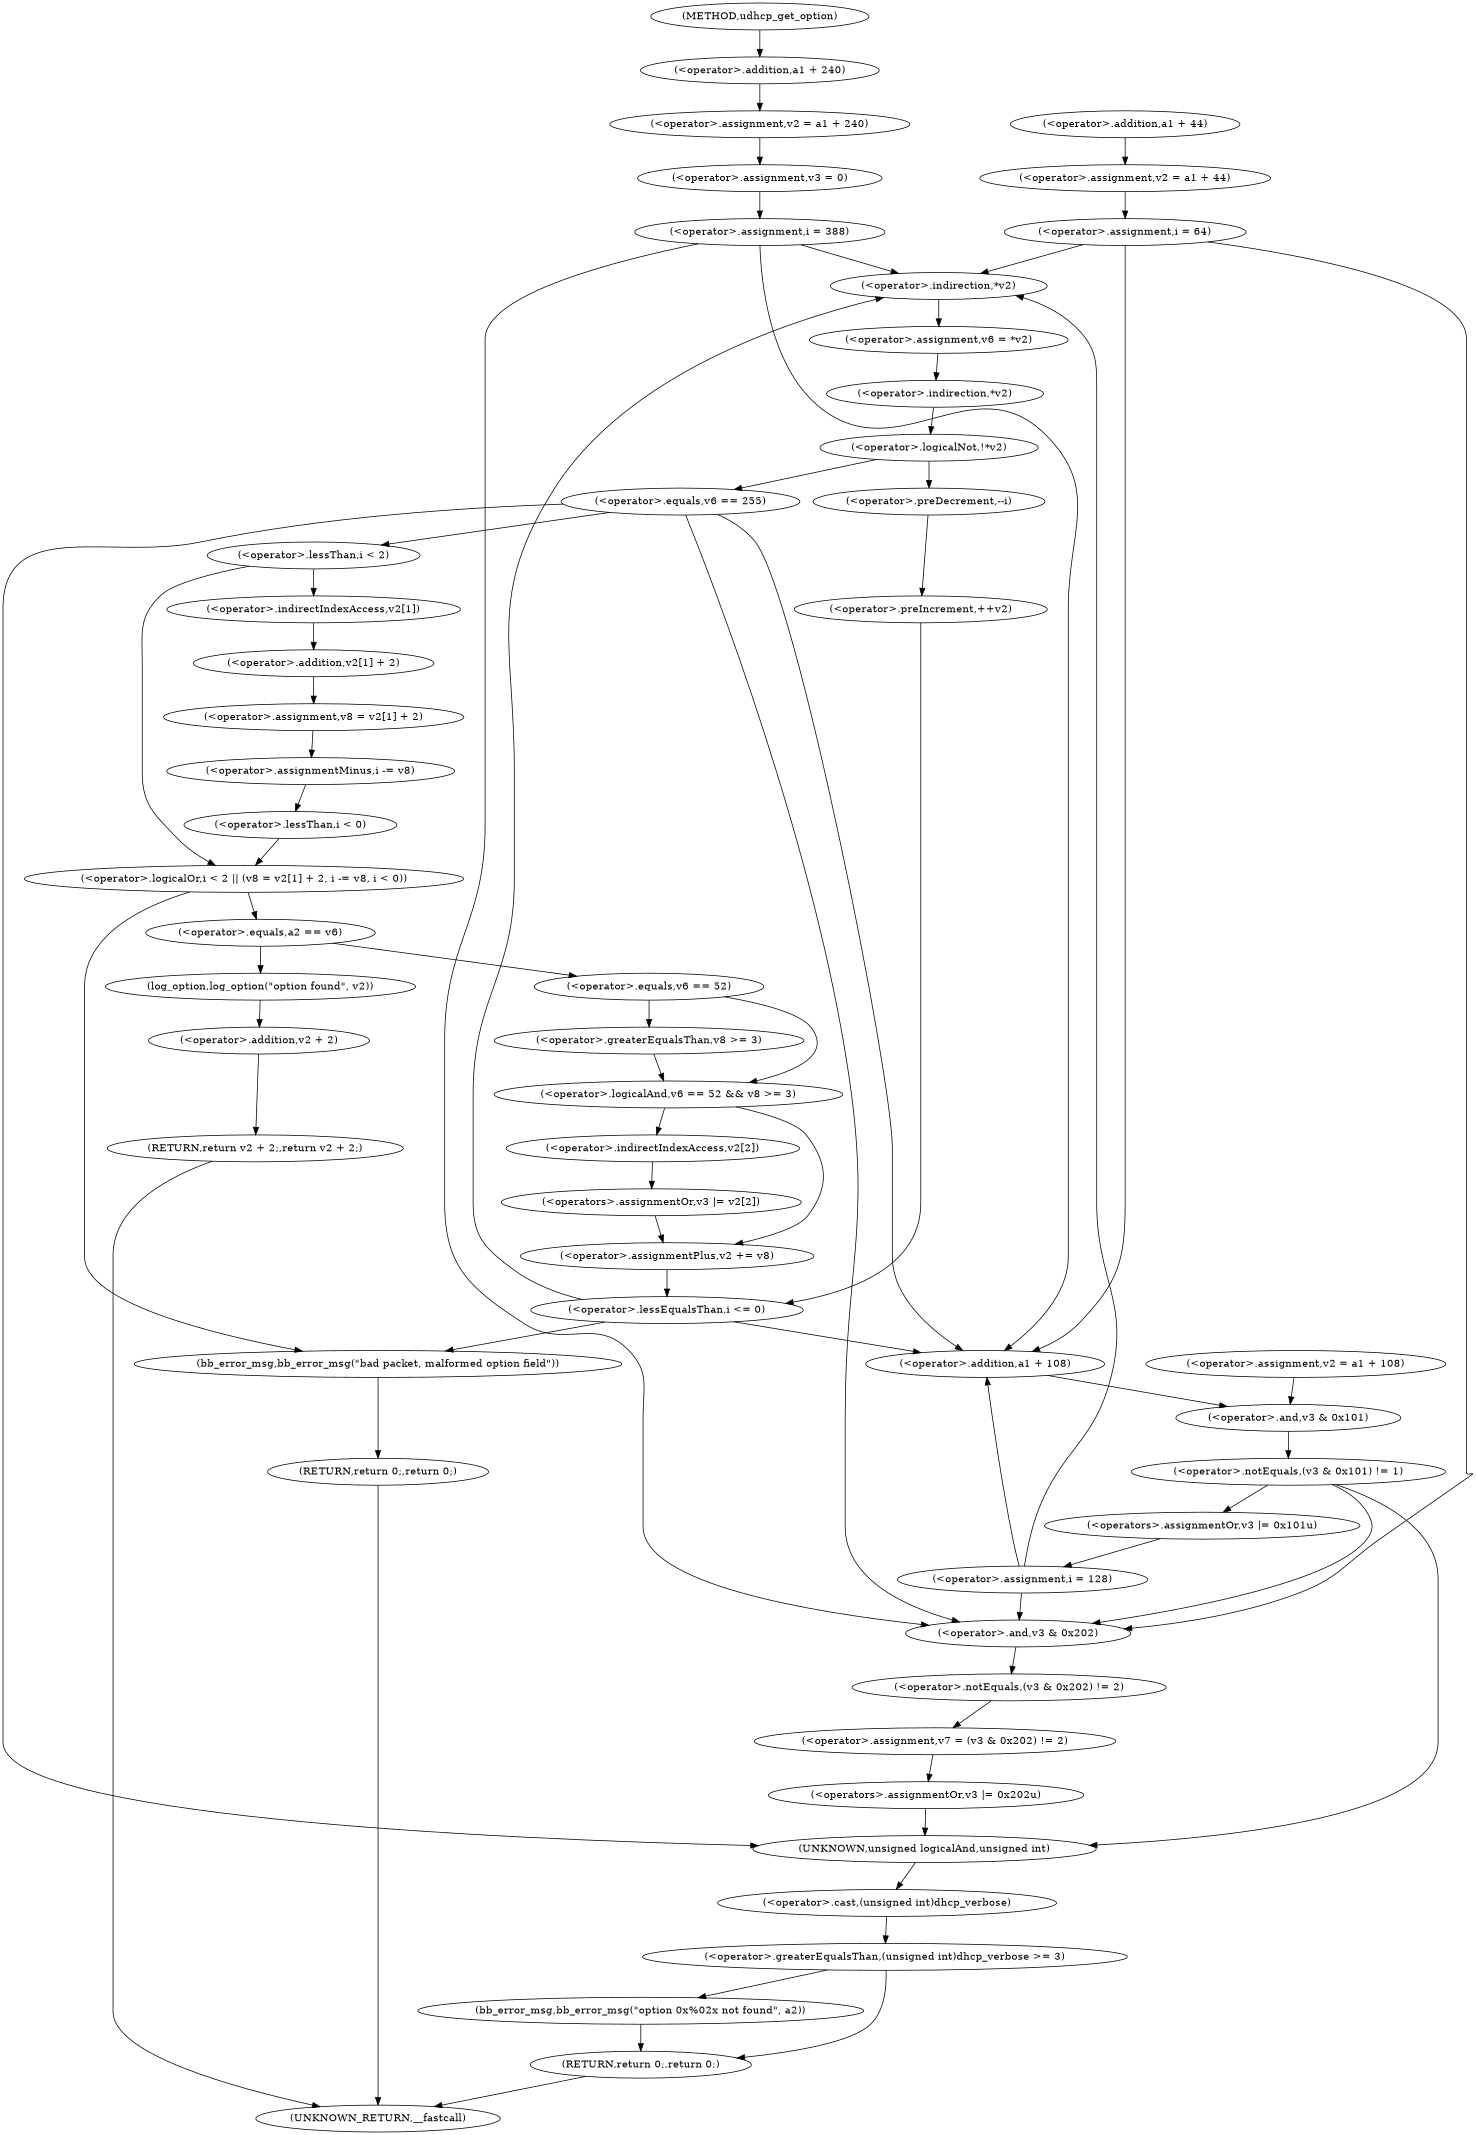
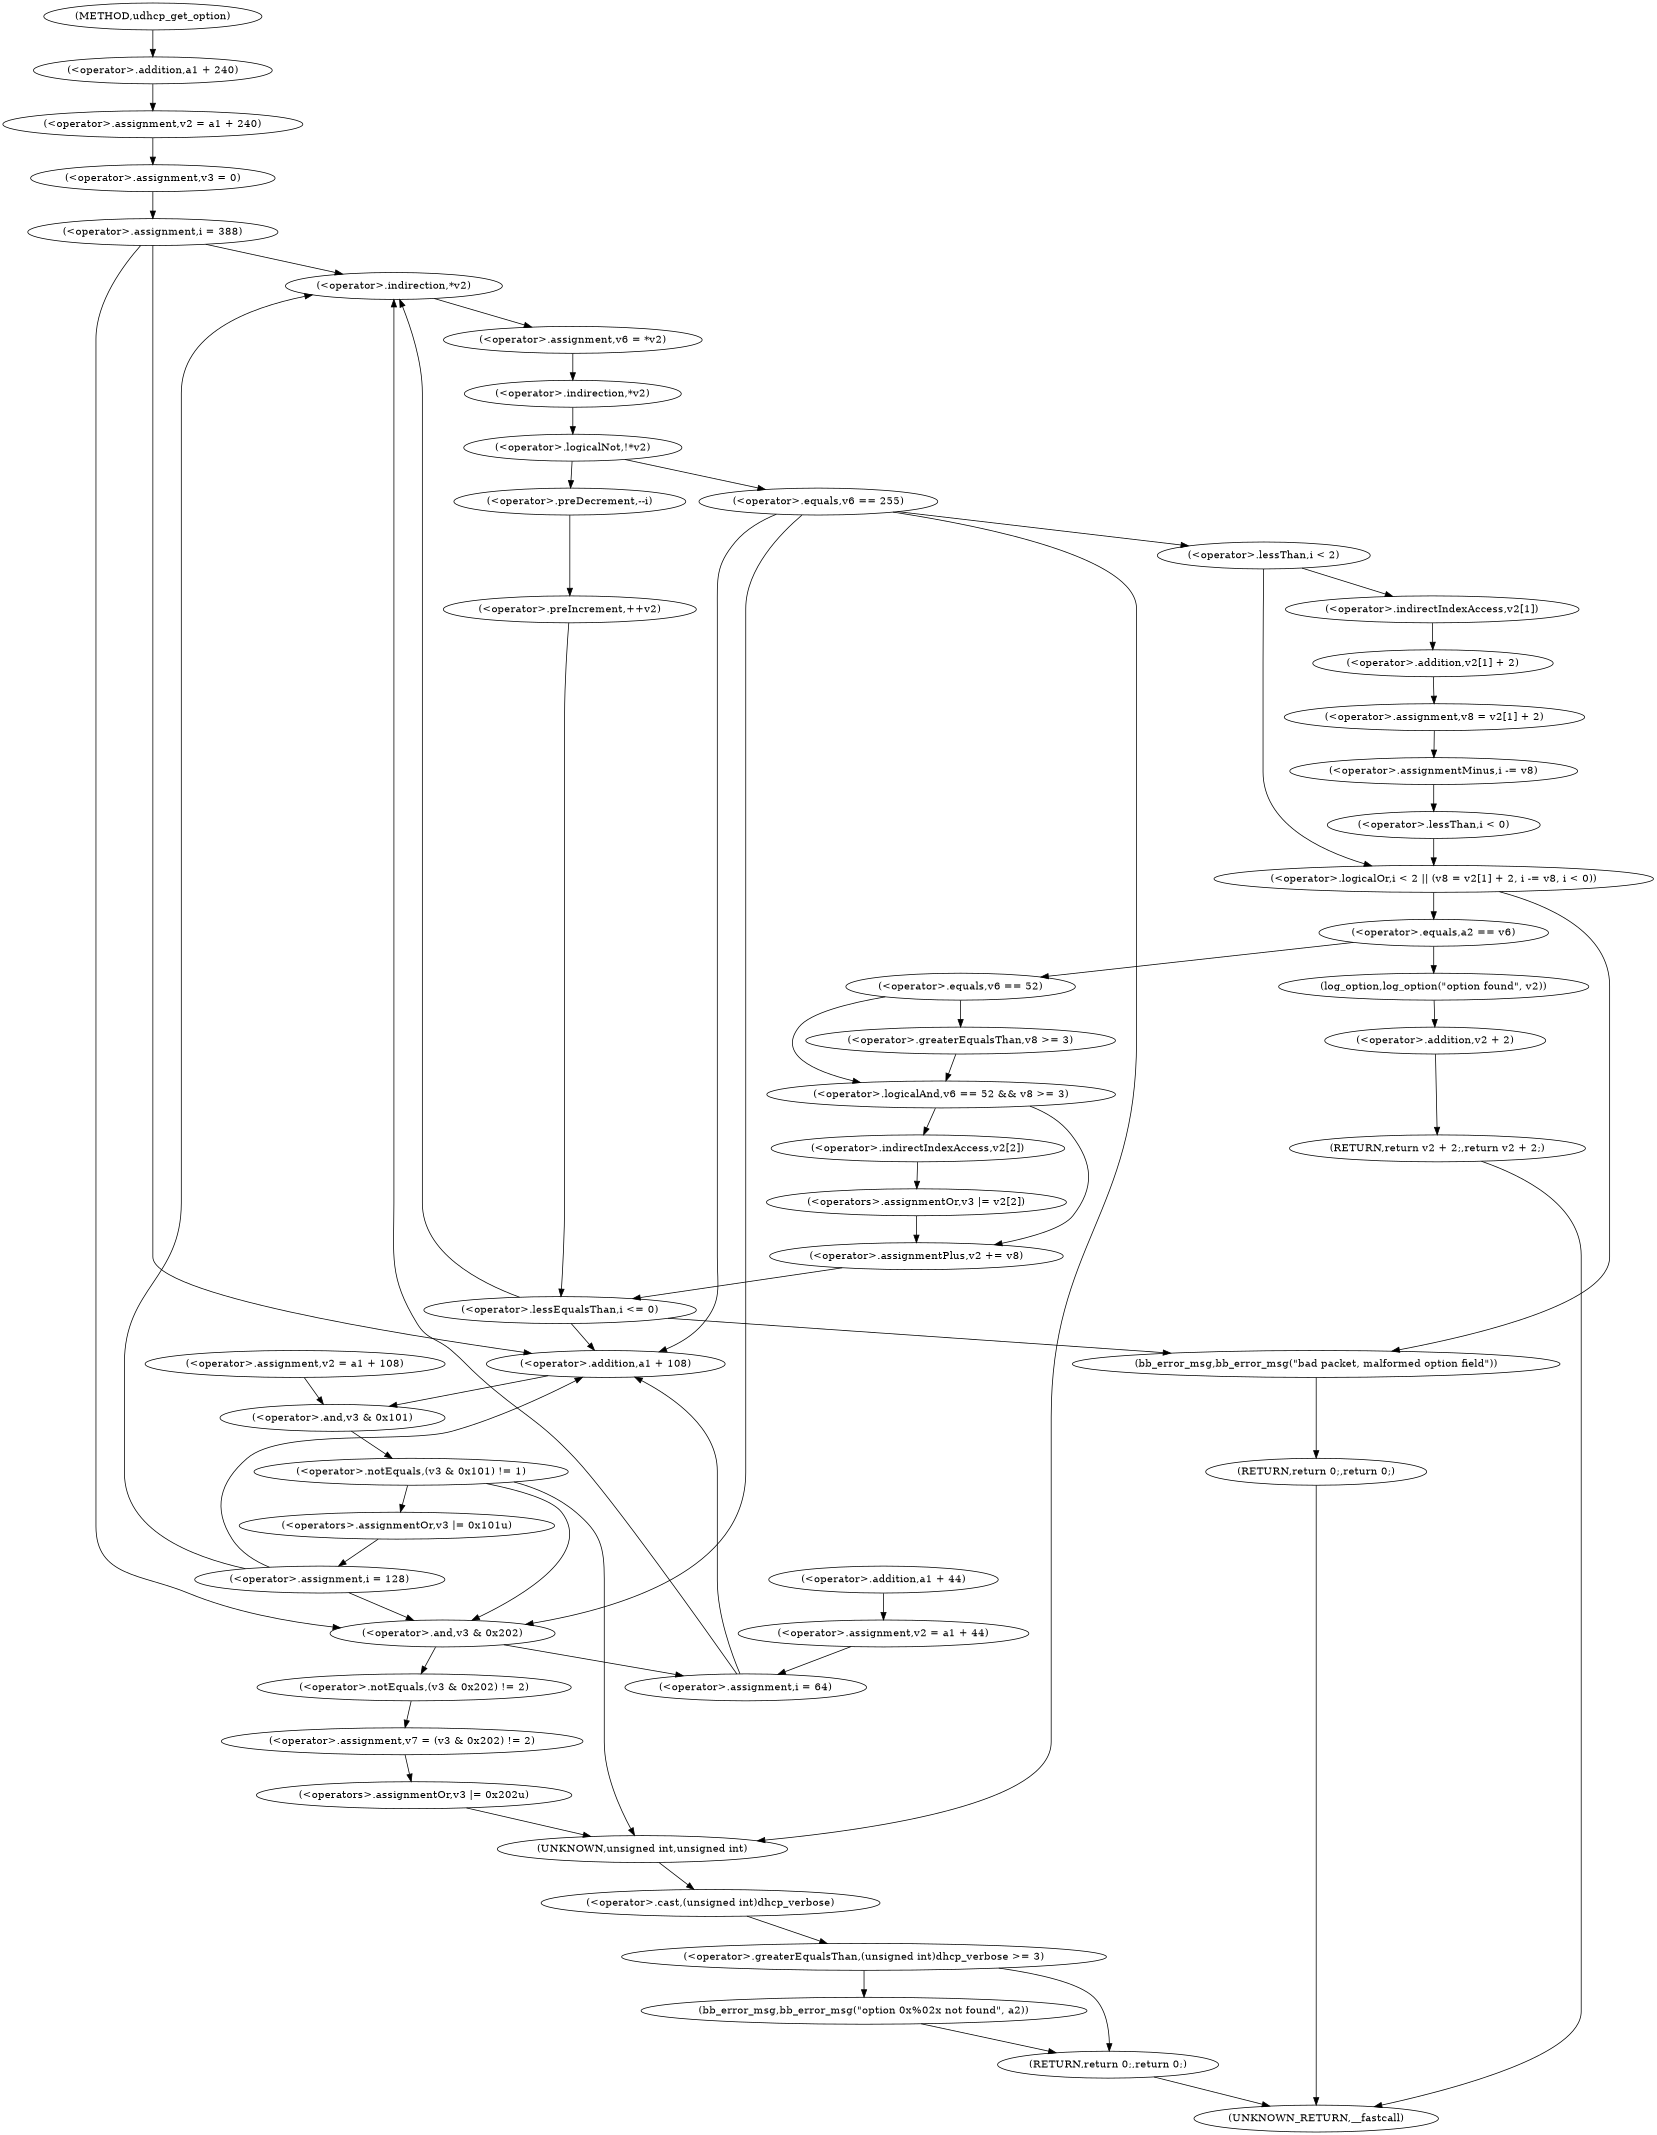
edge "(<operator>.assignment,i = 64)" -> "(<operator>.and,v3 & 0x202)": reversed
node "(UNKNOWN,unsigned logicalAnd,unsigned int)": label "(UNKNOWN,unsigned logicalAnd,unsigned int)" -> "(UNKNOWN,unsigned int,unsigned int)"
